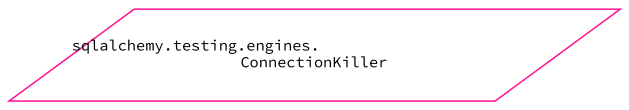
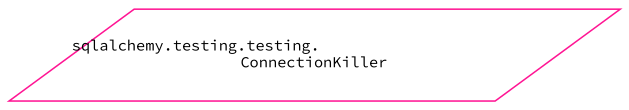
node "sqlalchemy.testing.engines. ConnectionKiller": label "sqlalchemy.testing.engines. ConnectionKiller" -> "sqlalchemy.testing.testing. ConnectionKiller"
